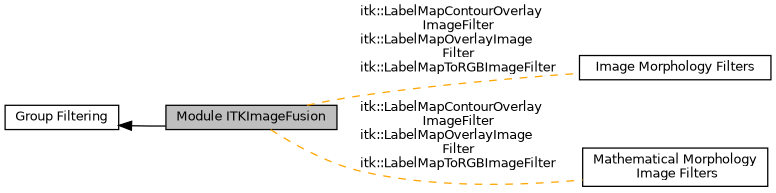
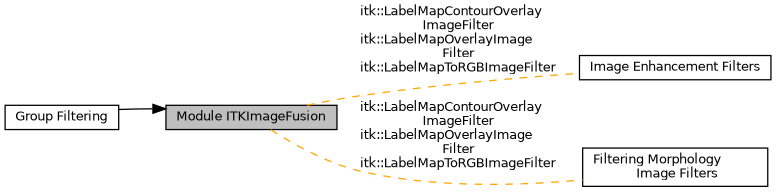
node "Image Morphology Filters": label "Image Morphology Filters" -> "Image Enhancement Filters"
edge "Module ITKImageFusion" -> "Group Filtering": reversed
node "Mathematical Morphology Image Filters": label "Mathematical Morphology Image Filters" -> "Filtering Morphology Image Filters"
